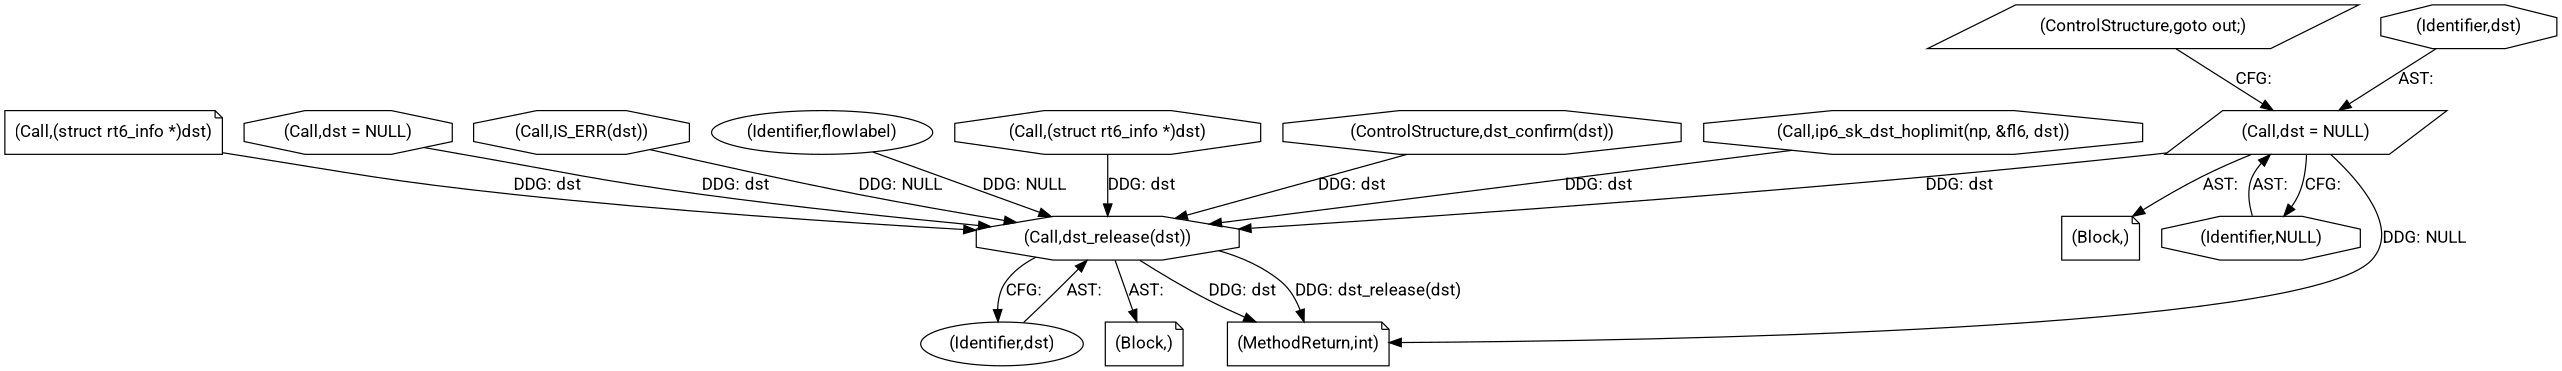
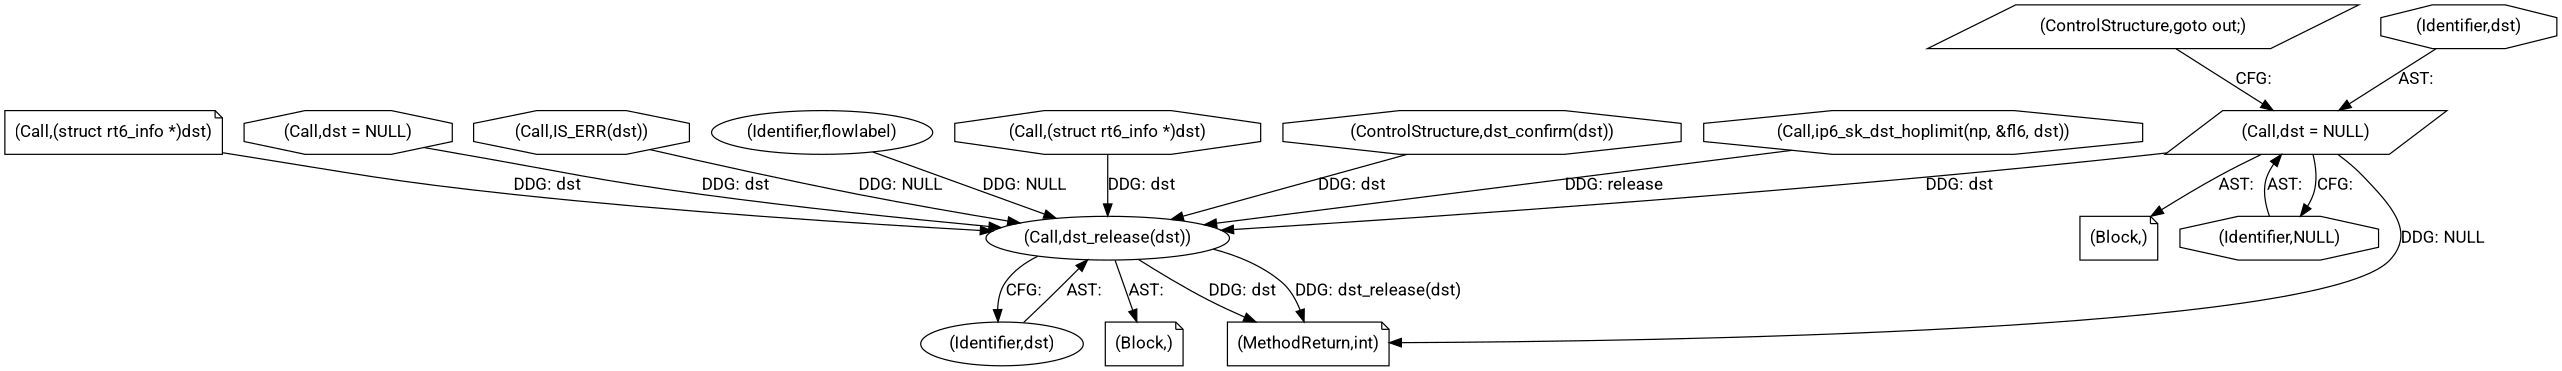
edge "(Call,ip6_sk_dst_hoplimit(np, &fl6, dst))" -> "(Call,dst_release(dst))": label "DDG: dst" -> "DDG: release"
node "(Call,dst_release(dst))": shape octagon -> ellipse
